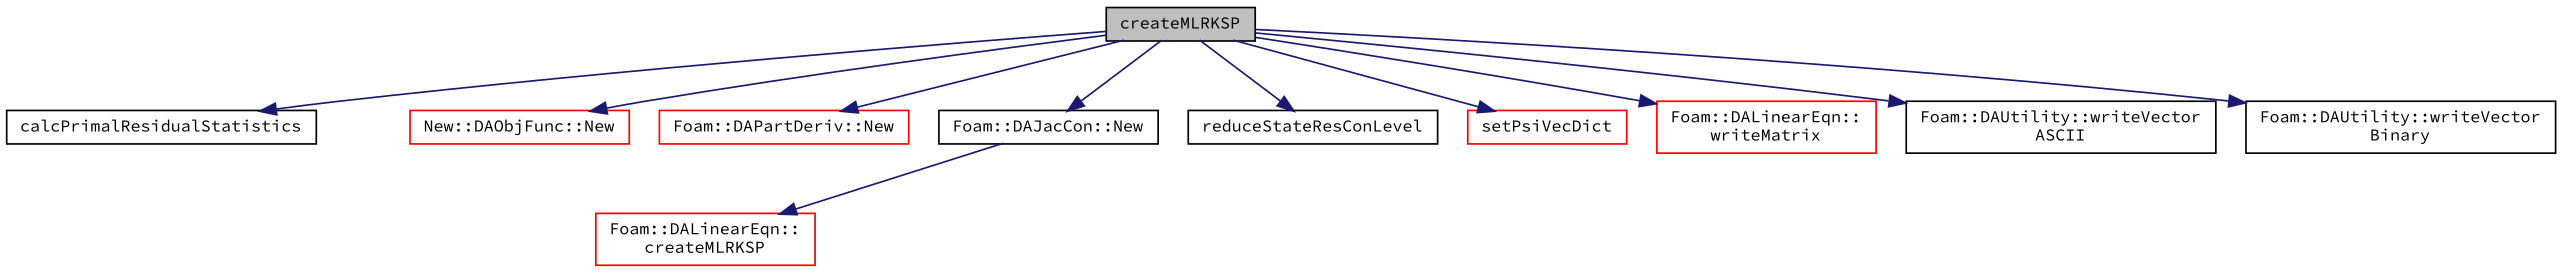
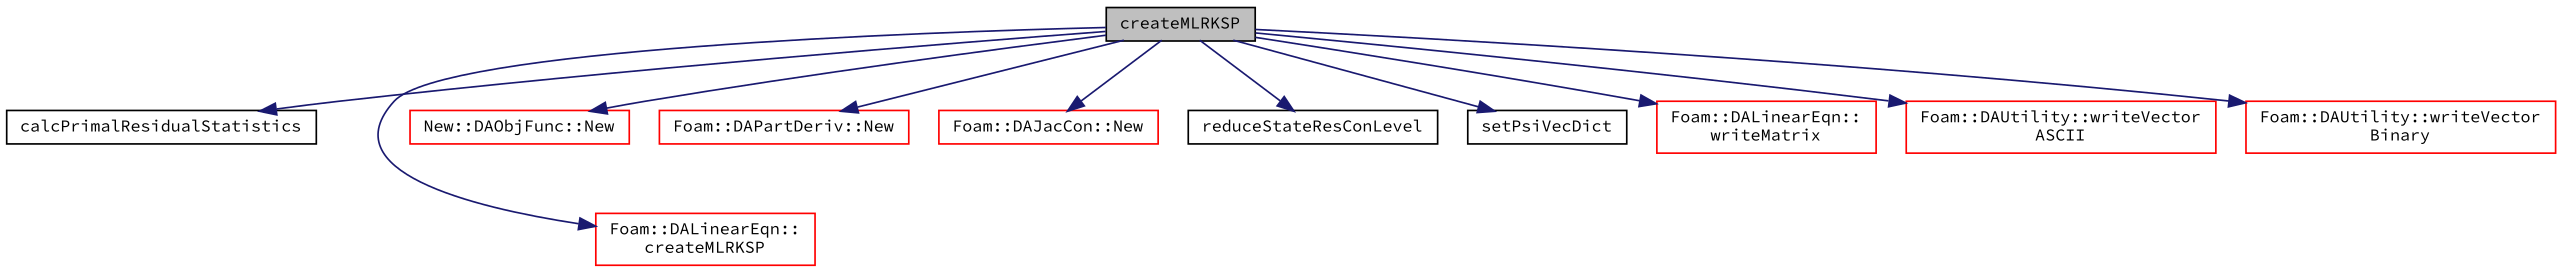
node "Foam::DAJacCon::New": color black -> red
node "setPsiVecDict": color red -> black
node "Foam::DAUtility::writeVector ASCII": color black -> red
node "Foam::DAUtility::writeVector Binary": color black -> red
edge "Foam::DAJacCon::New" -> "Foam::DALinearEqn:: createMLRKSP": now "createMLRKSP" -> "Foam::DALinearEqn:: createMLRKSP"
